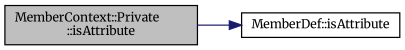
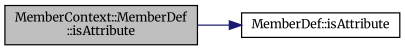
node "MemberContext::Private ::isAttribute": label "MemberContext::Private ::isAttribute" -> "MemberContext::MemberDef ::isAttribute"
